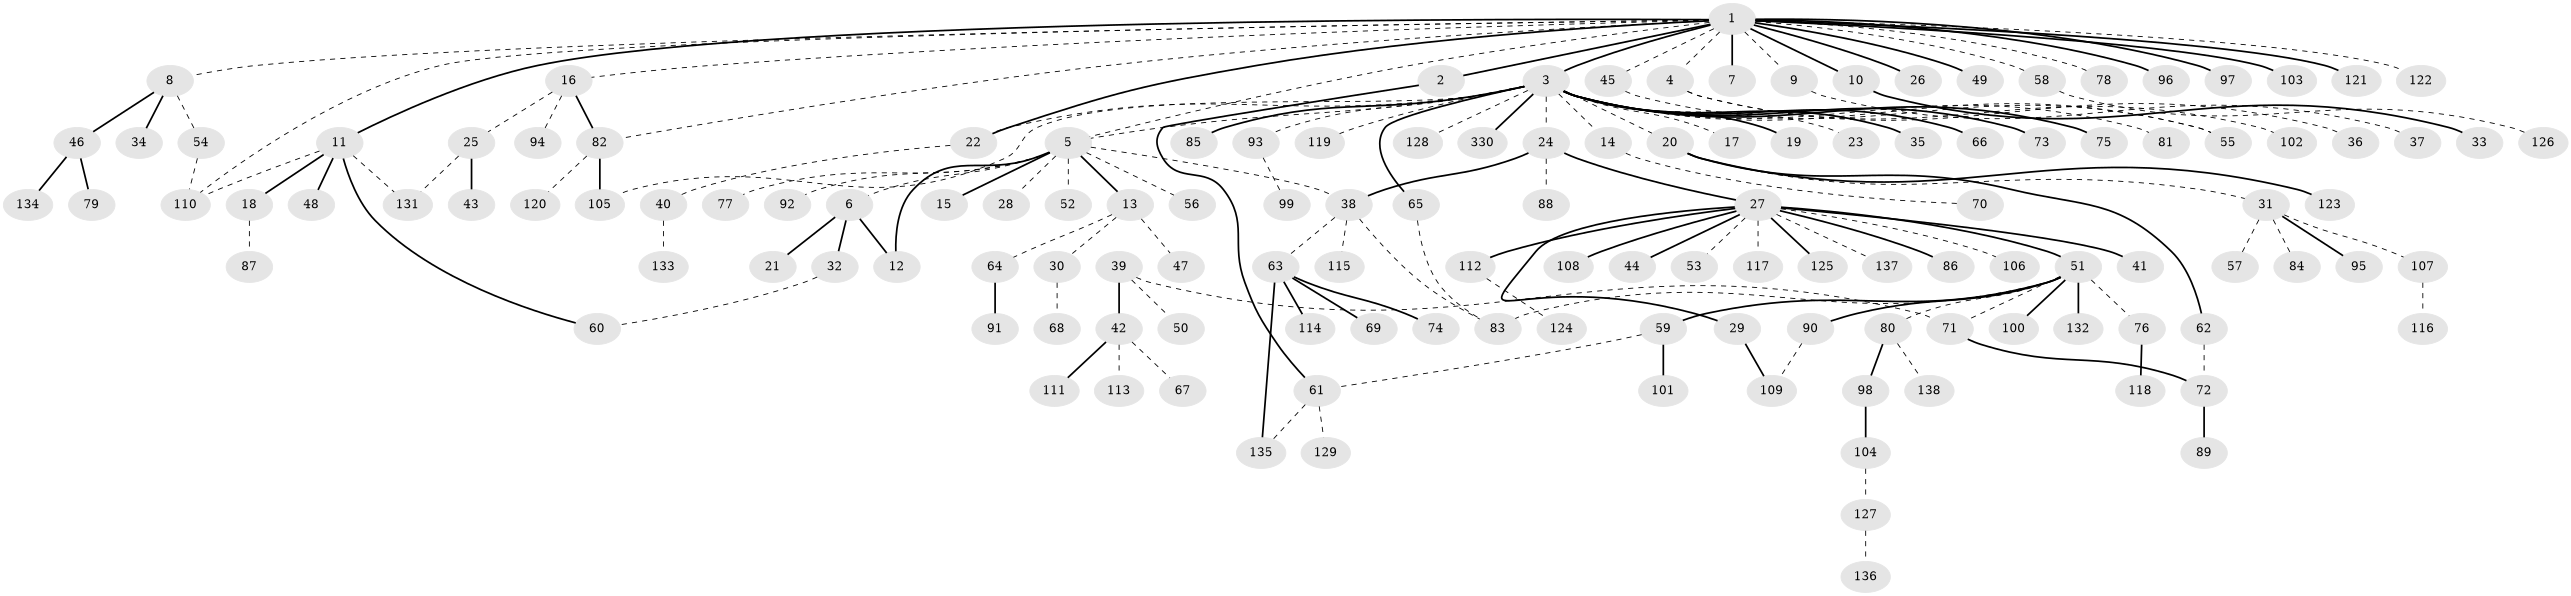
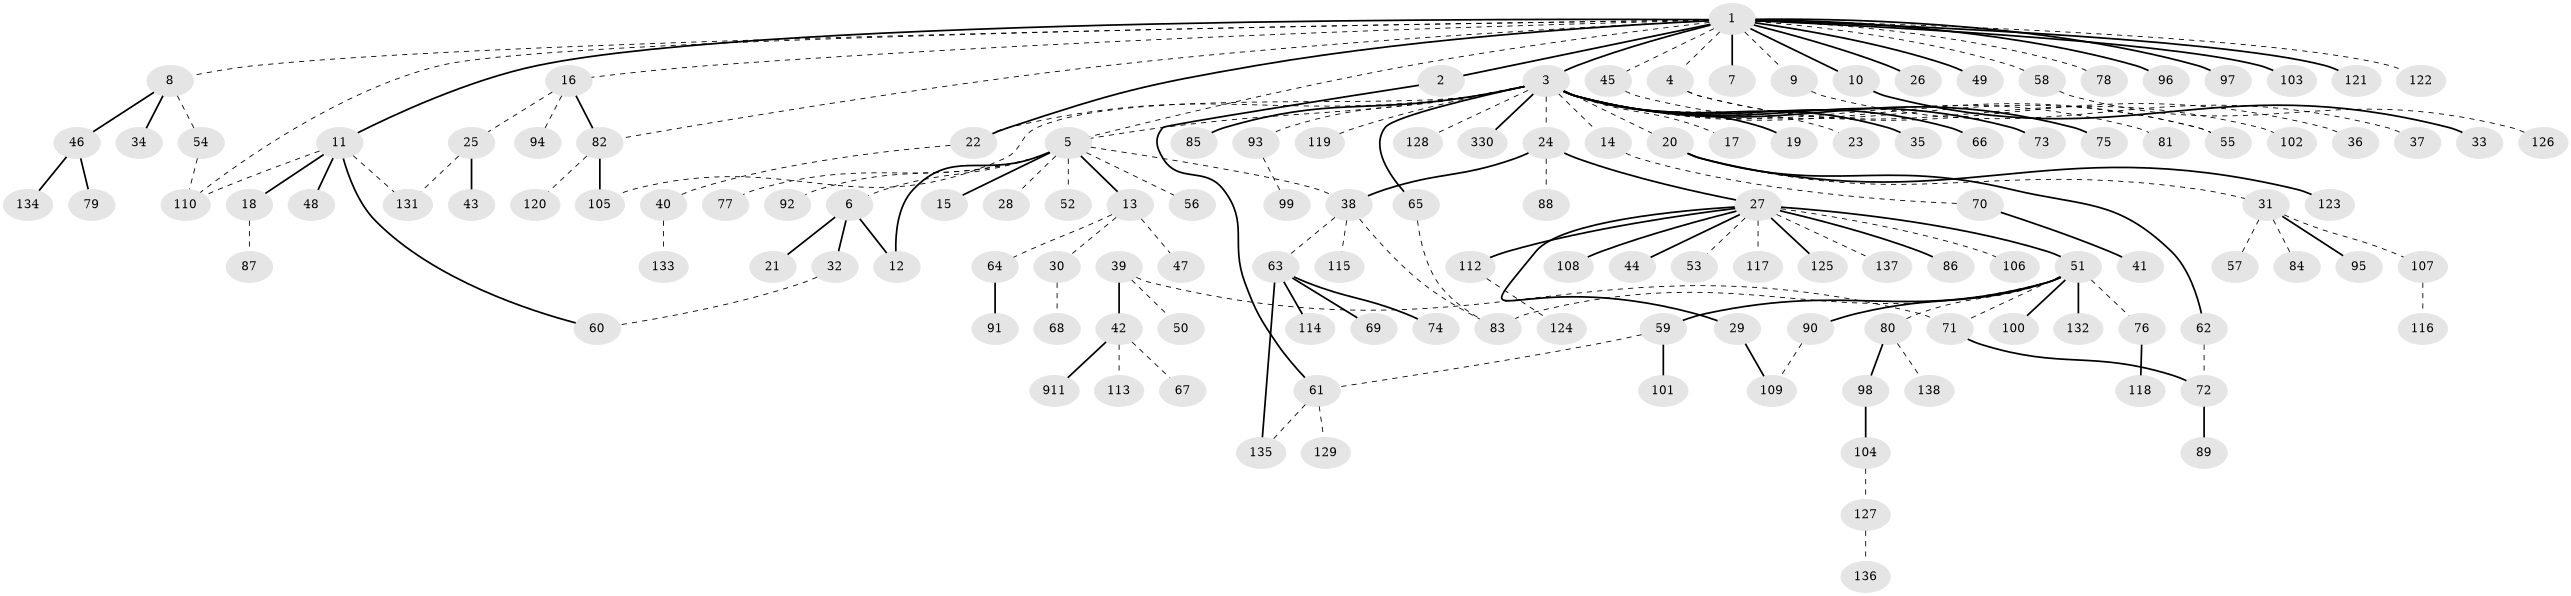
edge "27" -- "41": now "70" -- "41"
node "111": label "111" -> "911"
